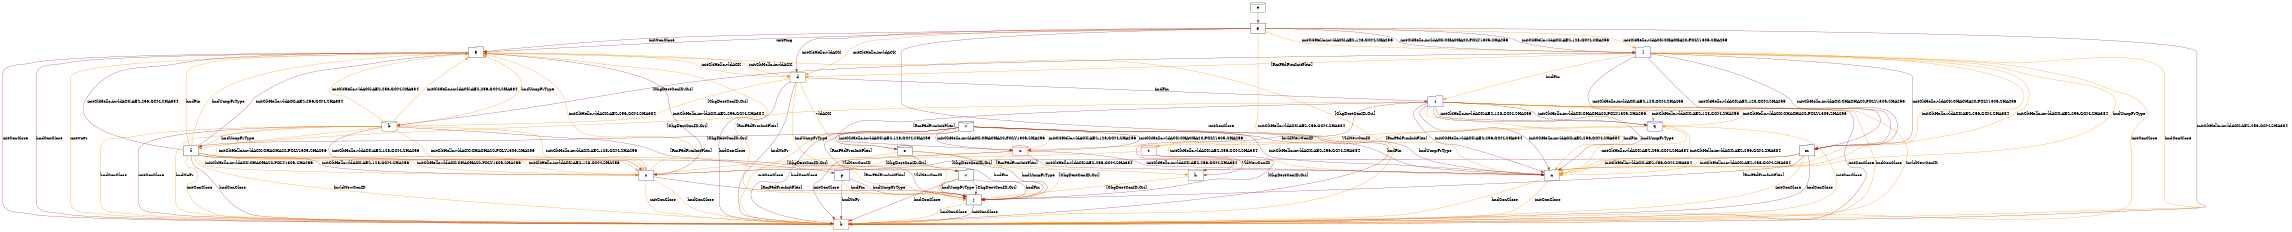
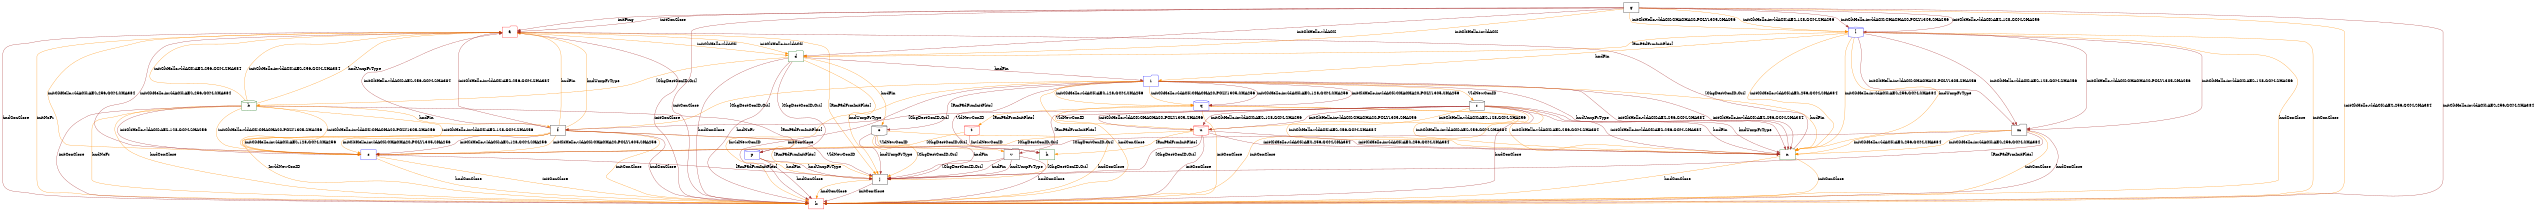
node "e": removed
node "a": color black -> red
node "l": shape folder -> cylinder
edge "l" -> "b": removed, label "[ChgDestConID-Ori]"
edge "n" -> "a": color darkorange -> brown
node "d": shape box -> folder
edge "i" -> "r": added, label "VldNewConID"
edge "d" -> "o": label "vldACK " -> "hndFin "
edge "d" -> "p": added, label "[ChgDestConID-Ori]"
edge "b" -> "f": label "hndUnxpFrType " -> "hndFin "
edge "i" -> "h": label "InvldNewConID " -> "VldNewConID "
edge "t" -> "h": label "VldNewConID " -> "InvldNewConID "
node "p": shape folder -> cylinder
edge "o" -> "k": added, label "hndConClose"
edge "t" -> "j": now "u" -> "j"
edge "p" -> "k": label "hndNoFr " -> "hndConClose "
